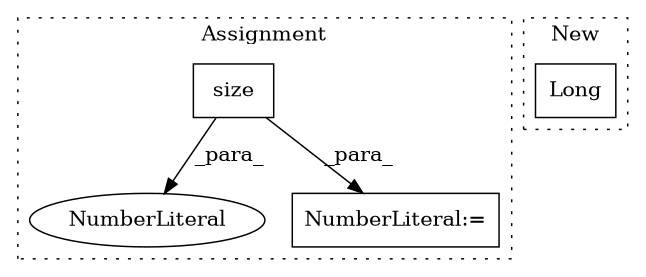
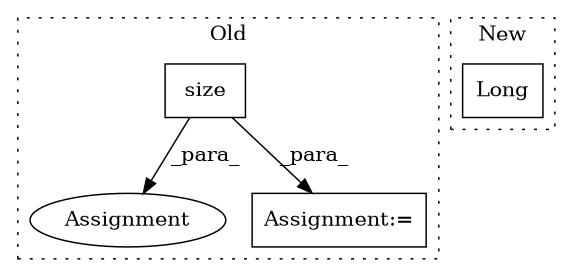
cluster "Assignment": label "Assignment" -> "Old"
node "NumberLiteral": label "NumberLiteral" -> "Assignment"
node "NumberLiteral:=": label "NumberLiteral:=" -> "Assignment:="
